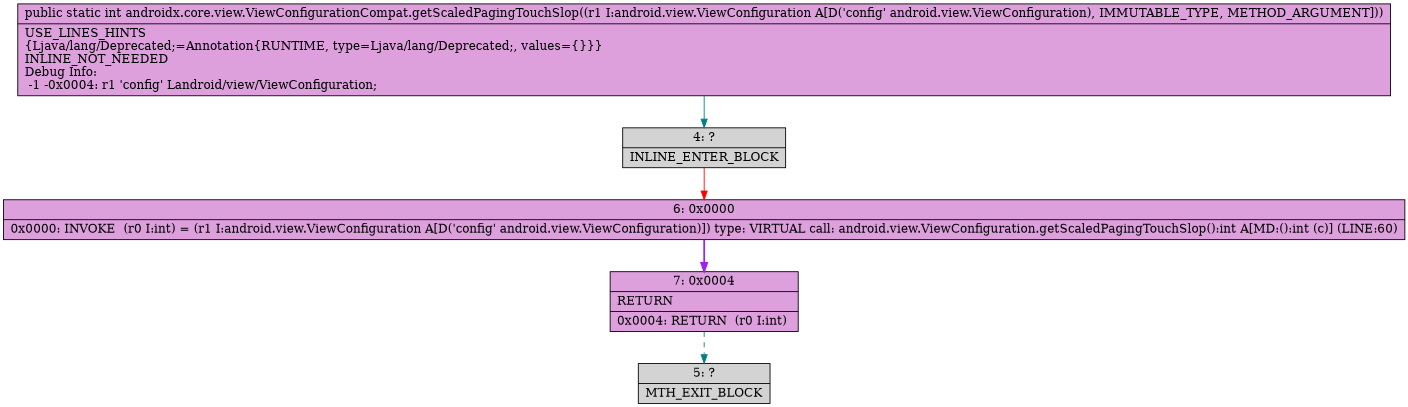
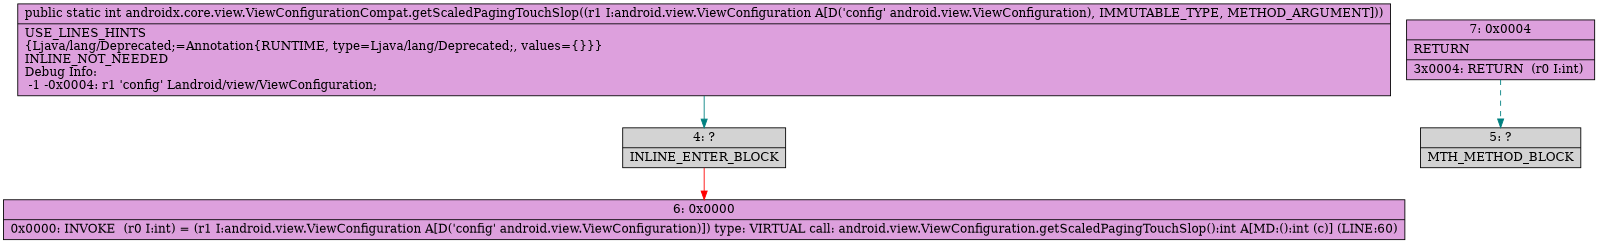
edge "6: 0x0000" -> "7: 0x0004": removed
node "7: 0x0004": text "0x0004: RETURN  (r0 I:int)" -> "3x0004: RETURN  (r0 I:int)"
node "5: ?": text "MTH_EXIT_BLOCK" -> "MTH_METHOD_BLOCK"
